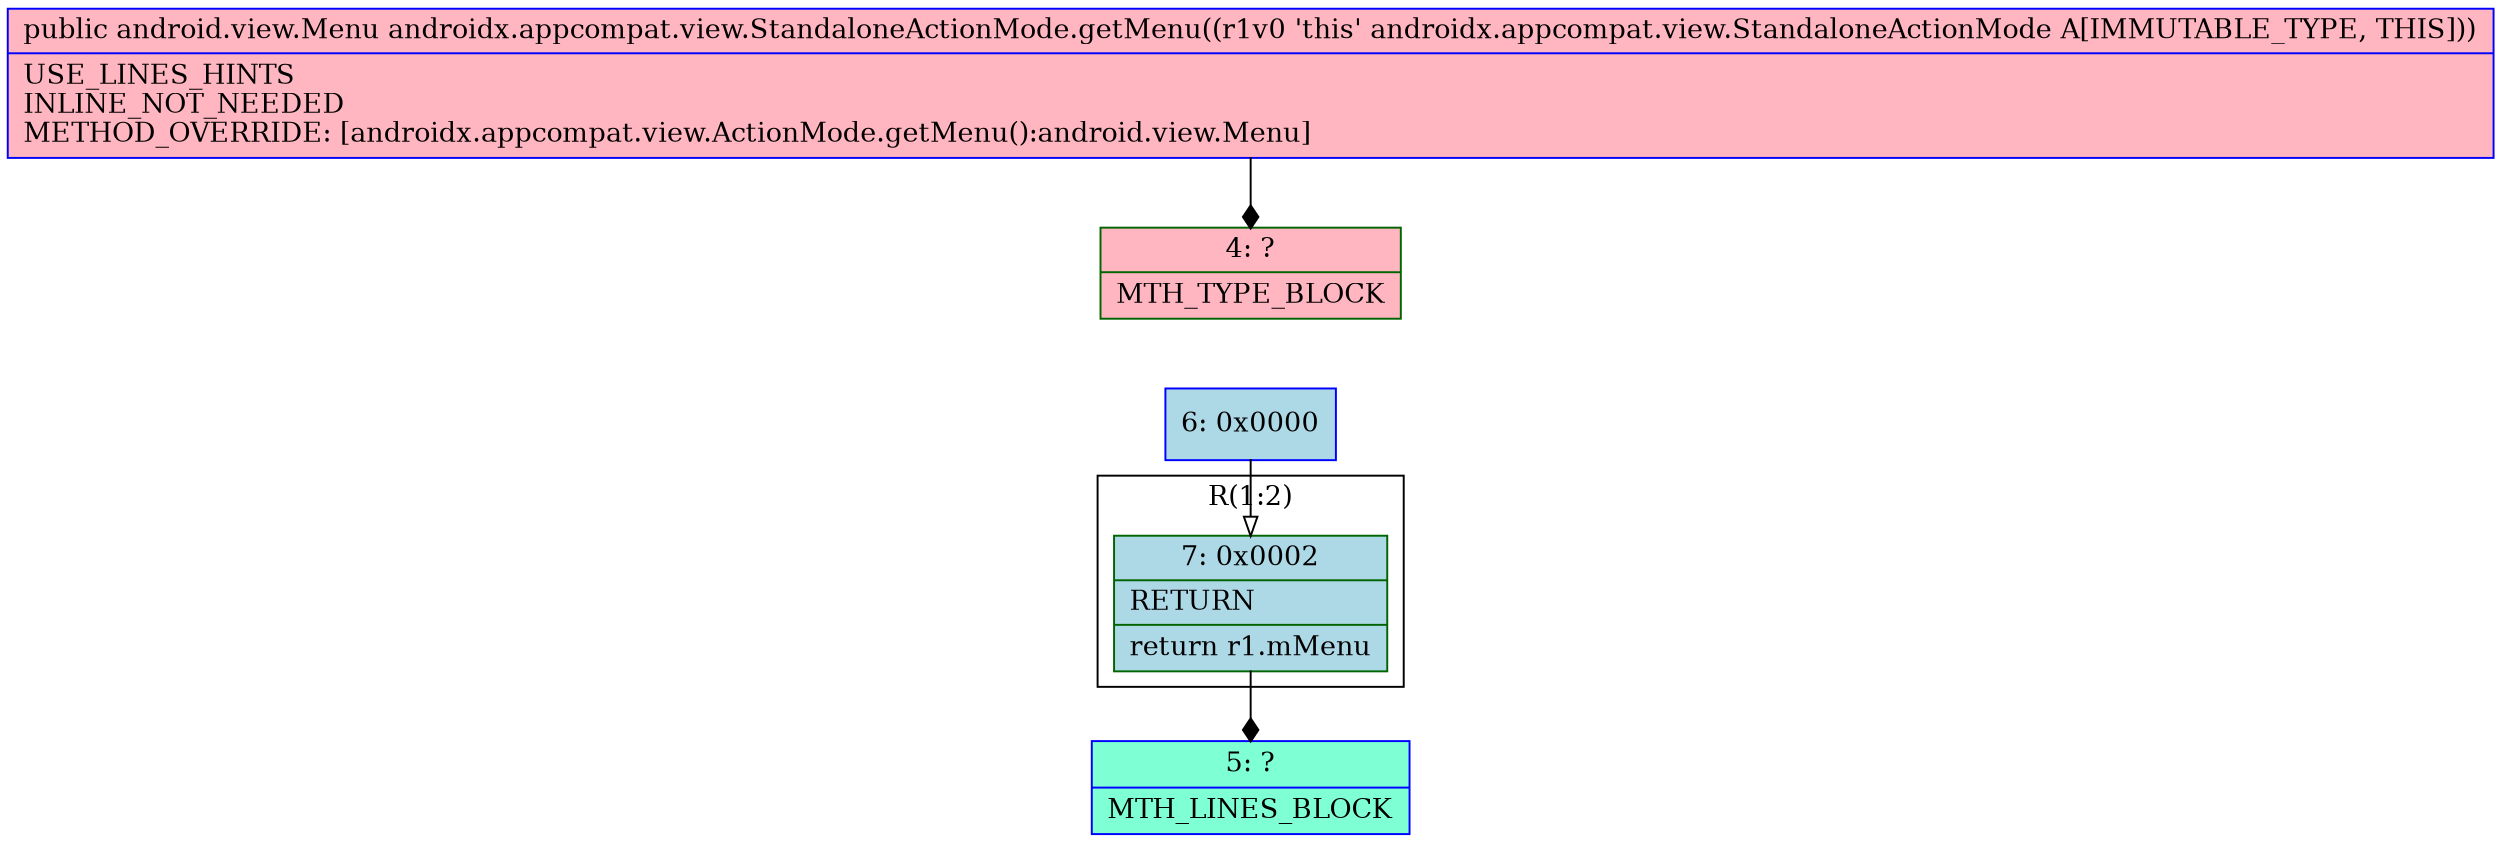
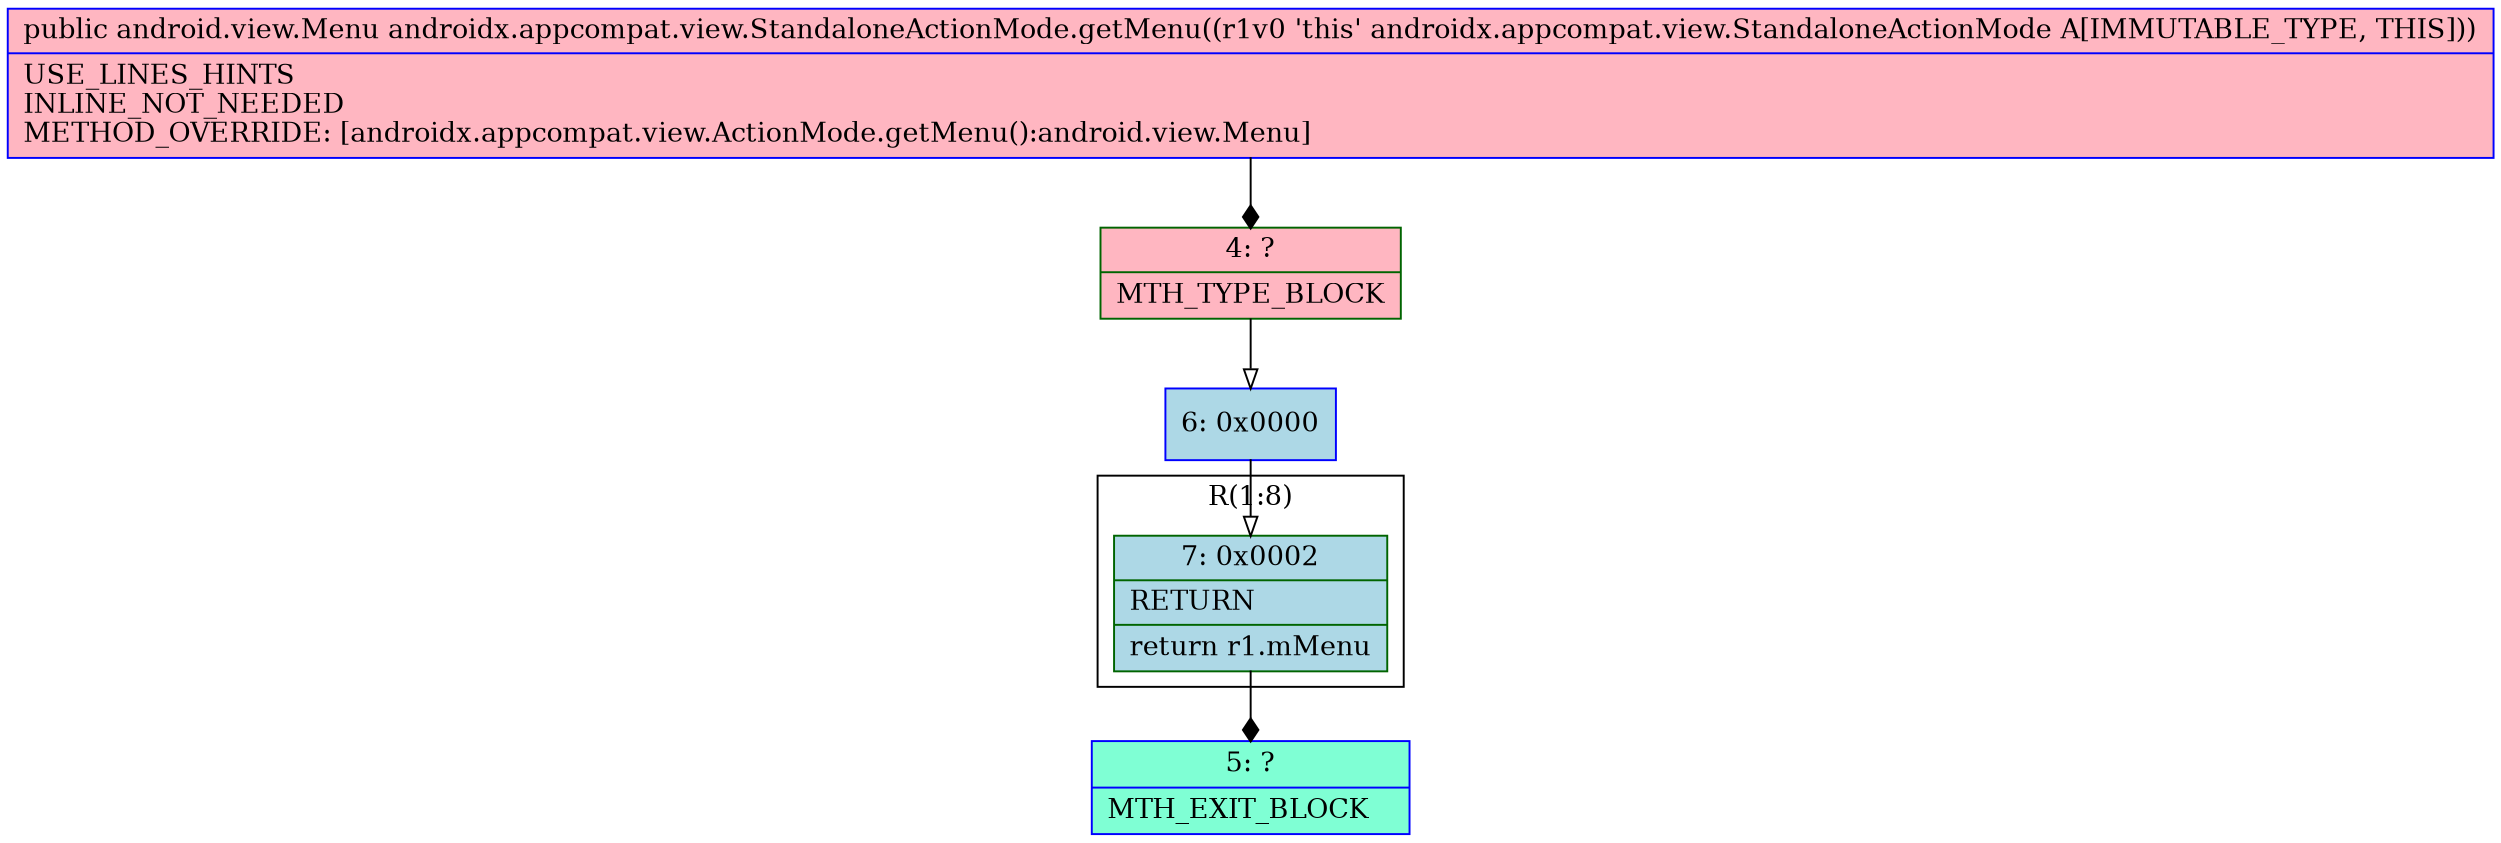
edge "4: ?" -> "6: 0x0000": added
cluster "R(1:2)": label "R(1:2)" -> "R(1:8)"
node "5: ?": text "MTH_LINES_BLOCK" -> "MTH_EXIT_BLOCK"
